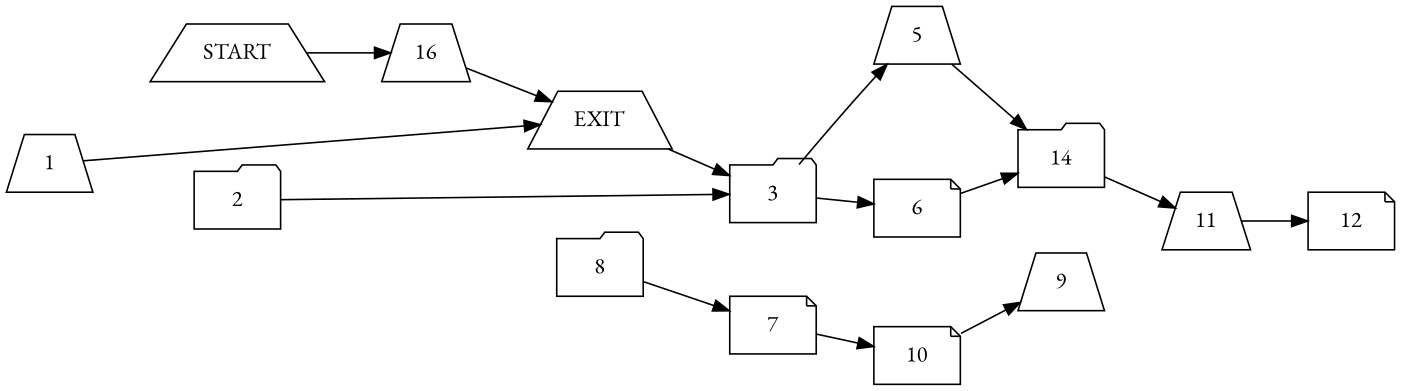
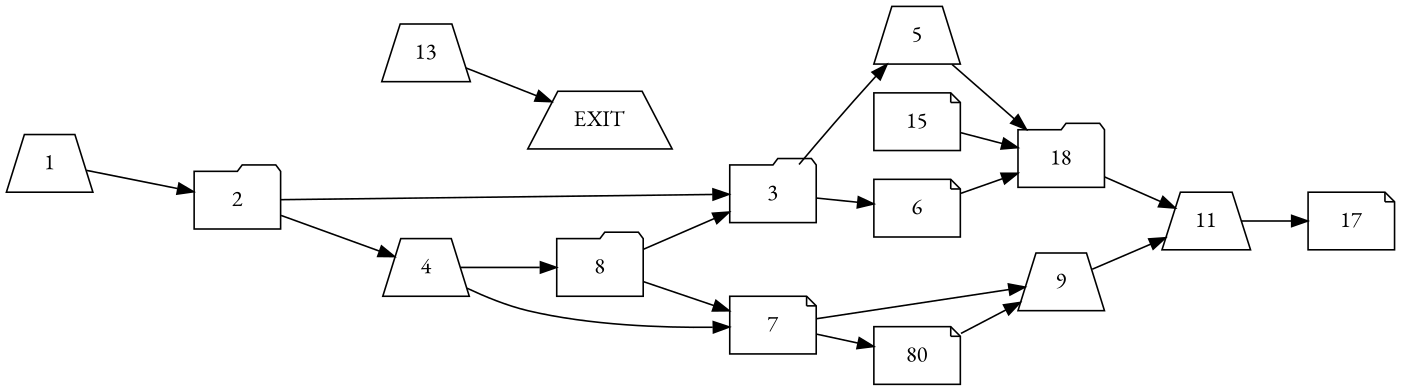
node "START": removed
node "16": label "16" -> "13"
node "15": added
edge "1" -> "EXIT": now "1" -> "2"
edge "EXIT" -> "3": now "8" -> "3"
node "14": label "14" -> "18"
node "12": label "12" -> "17"
edge "9" -> "11": added
node "4": added
edge "7" -> "9": added
node "10": label "10" -> "80"
